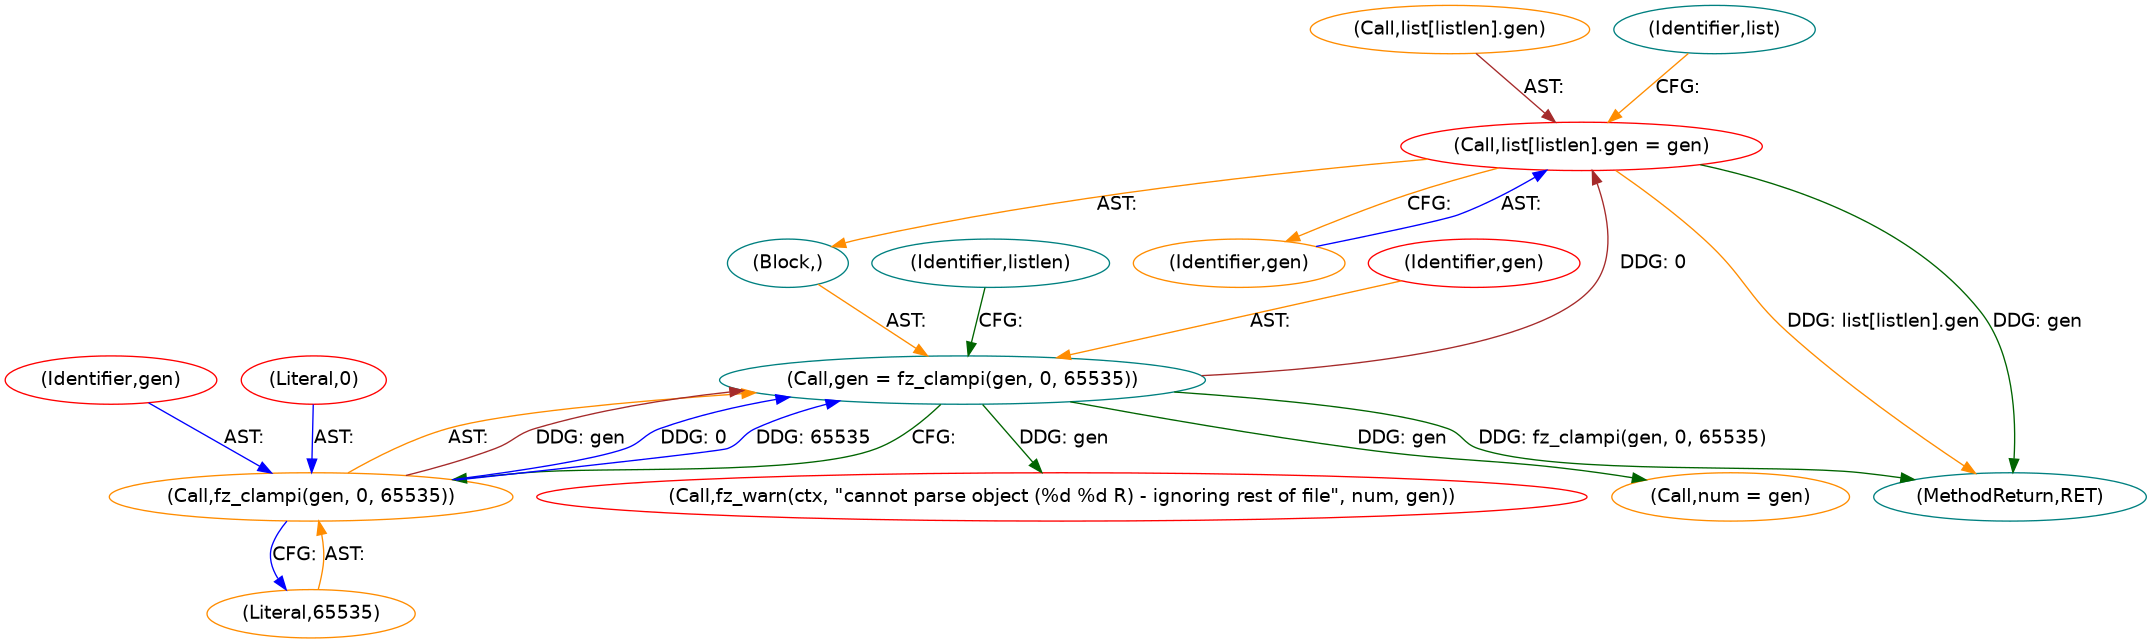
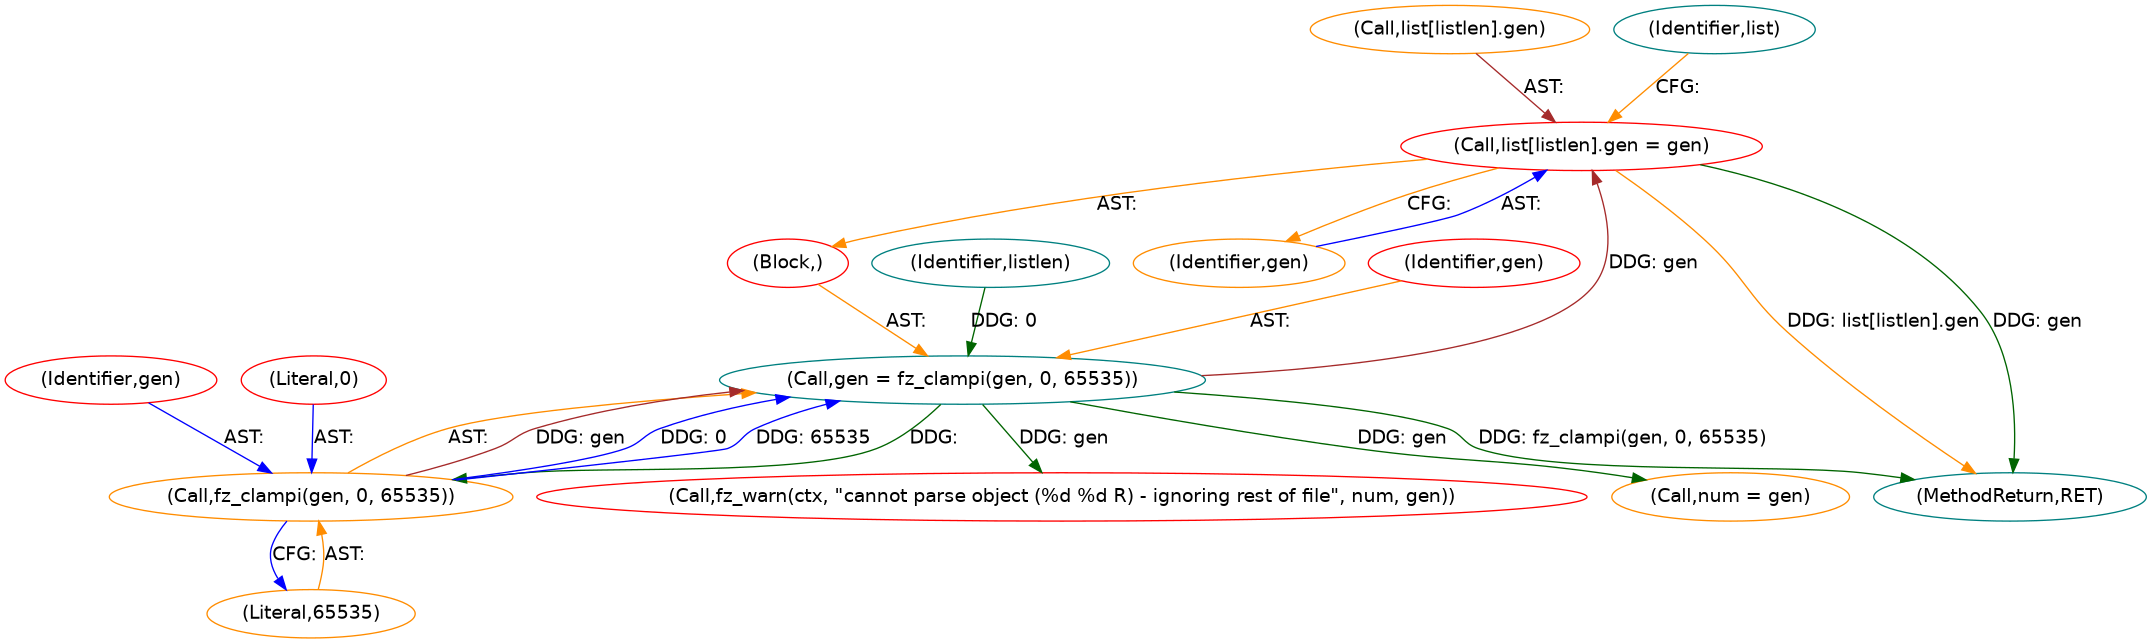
node "(Block,)": color teal -> red
edge "(Call,gen = fz_clampi(gen, 0, 65535))" -> "(Call,list[listlen].gen = gen)": label "DDG: 0" -> "DDG: gen"
edge "(Identifier,listlen)" -> "(Call,gen = fz_clampi(gen, 0, 65535))": label "CFG: " -> "DDG: 0"
edge "(Call,gen = fz_clampi(gen, 0, 65535))" -> "(Call,fz_clampi(gen, 0, 65535))": label "CFG: " -> "DDG: "
